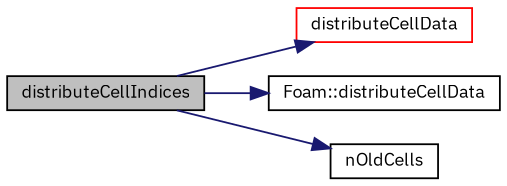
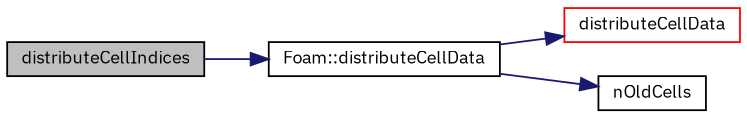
edge "distributeCellIndices" -> "distributeCellData": now "Foam::distributeCellData" -> "distributeCellData"
edge "distributeCellIndices" -> "nOldCells": now "Foam::distributeCellData" -> "nOldCells"
